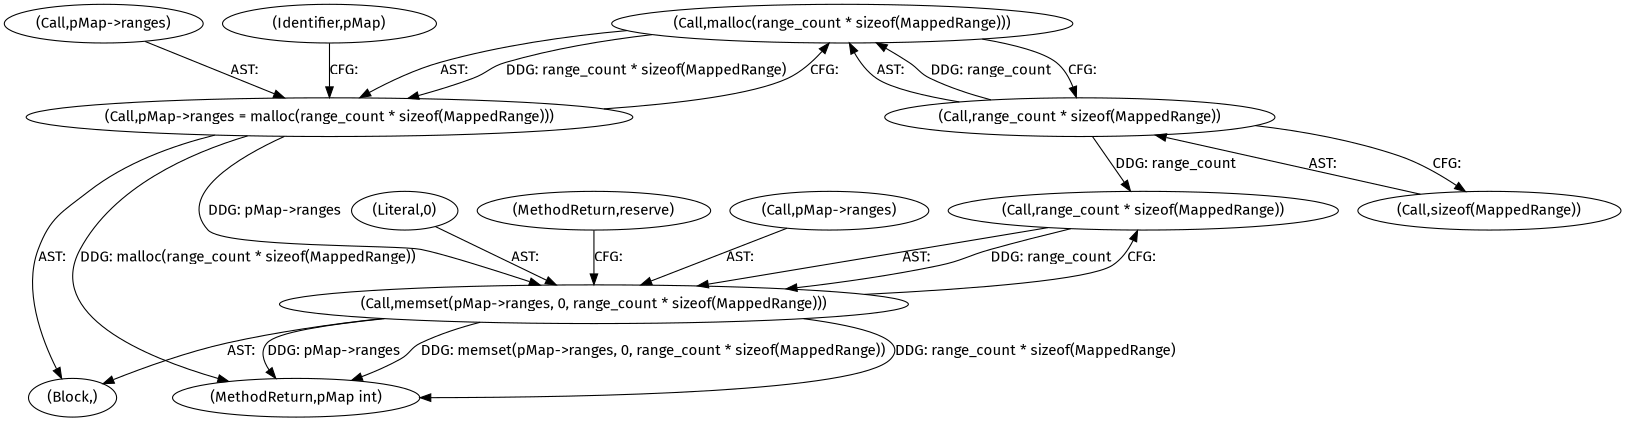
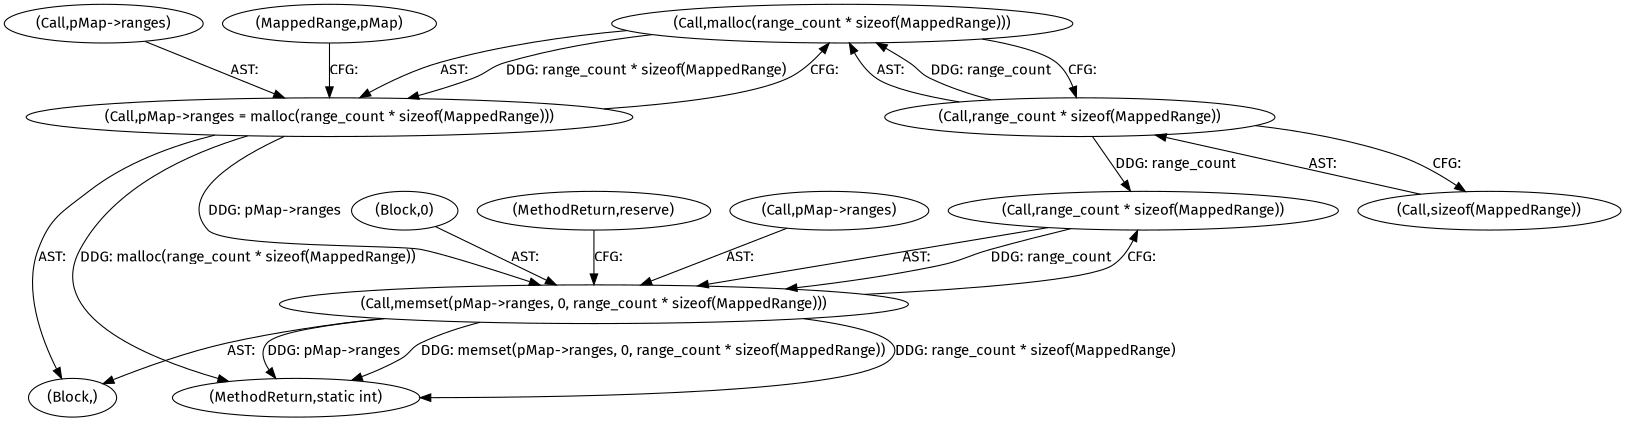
node "(Identifier,pMap)": label "(Identifier,pMap)" -> "(MappedRange,pMap)"
node "(Literal,0)": label "(Literal,0)" -> "(Block,0)"
node "(MethodReturn,pMap int)": label "(MethodReturn,pMap int)" -> "(MethodReturn,static int)"
